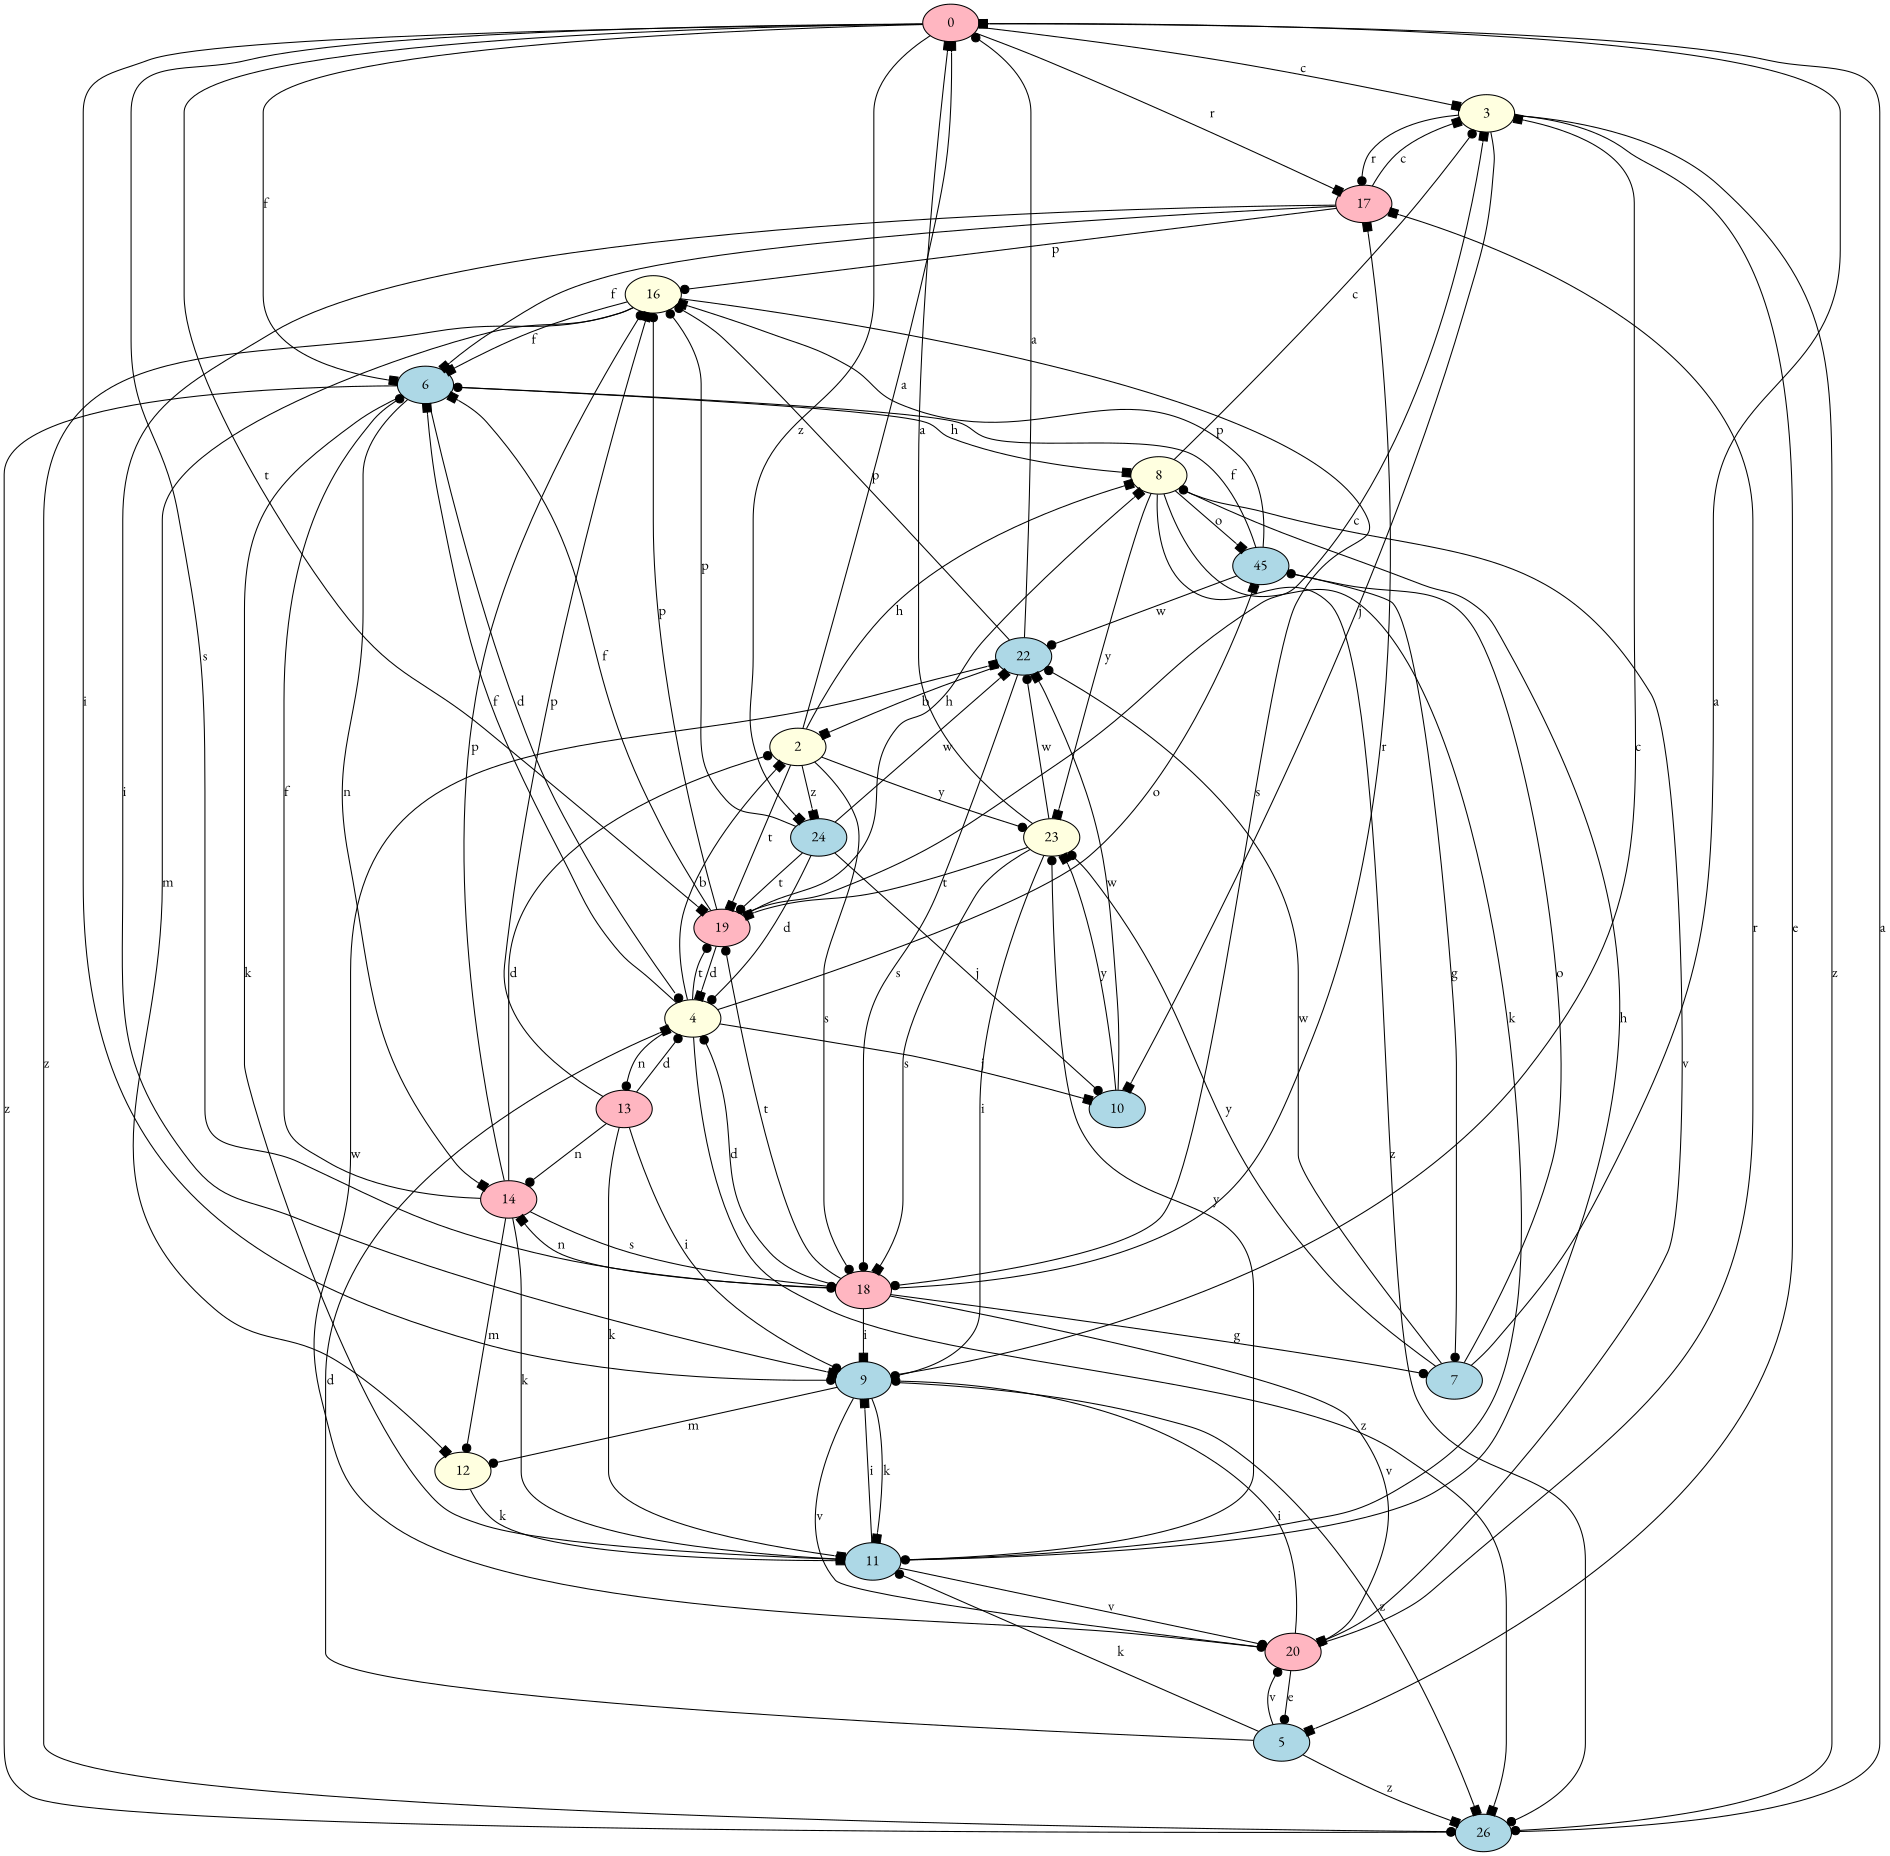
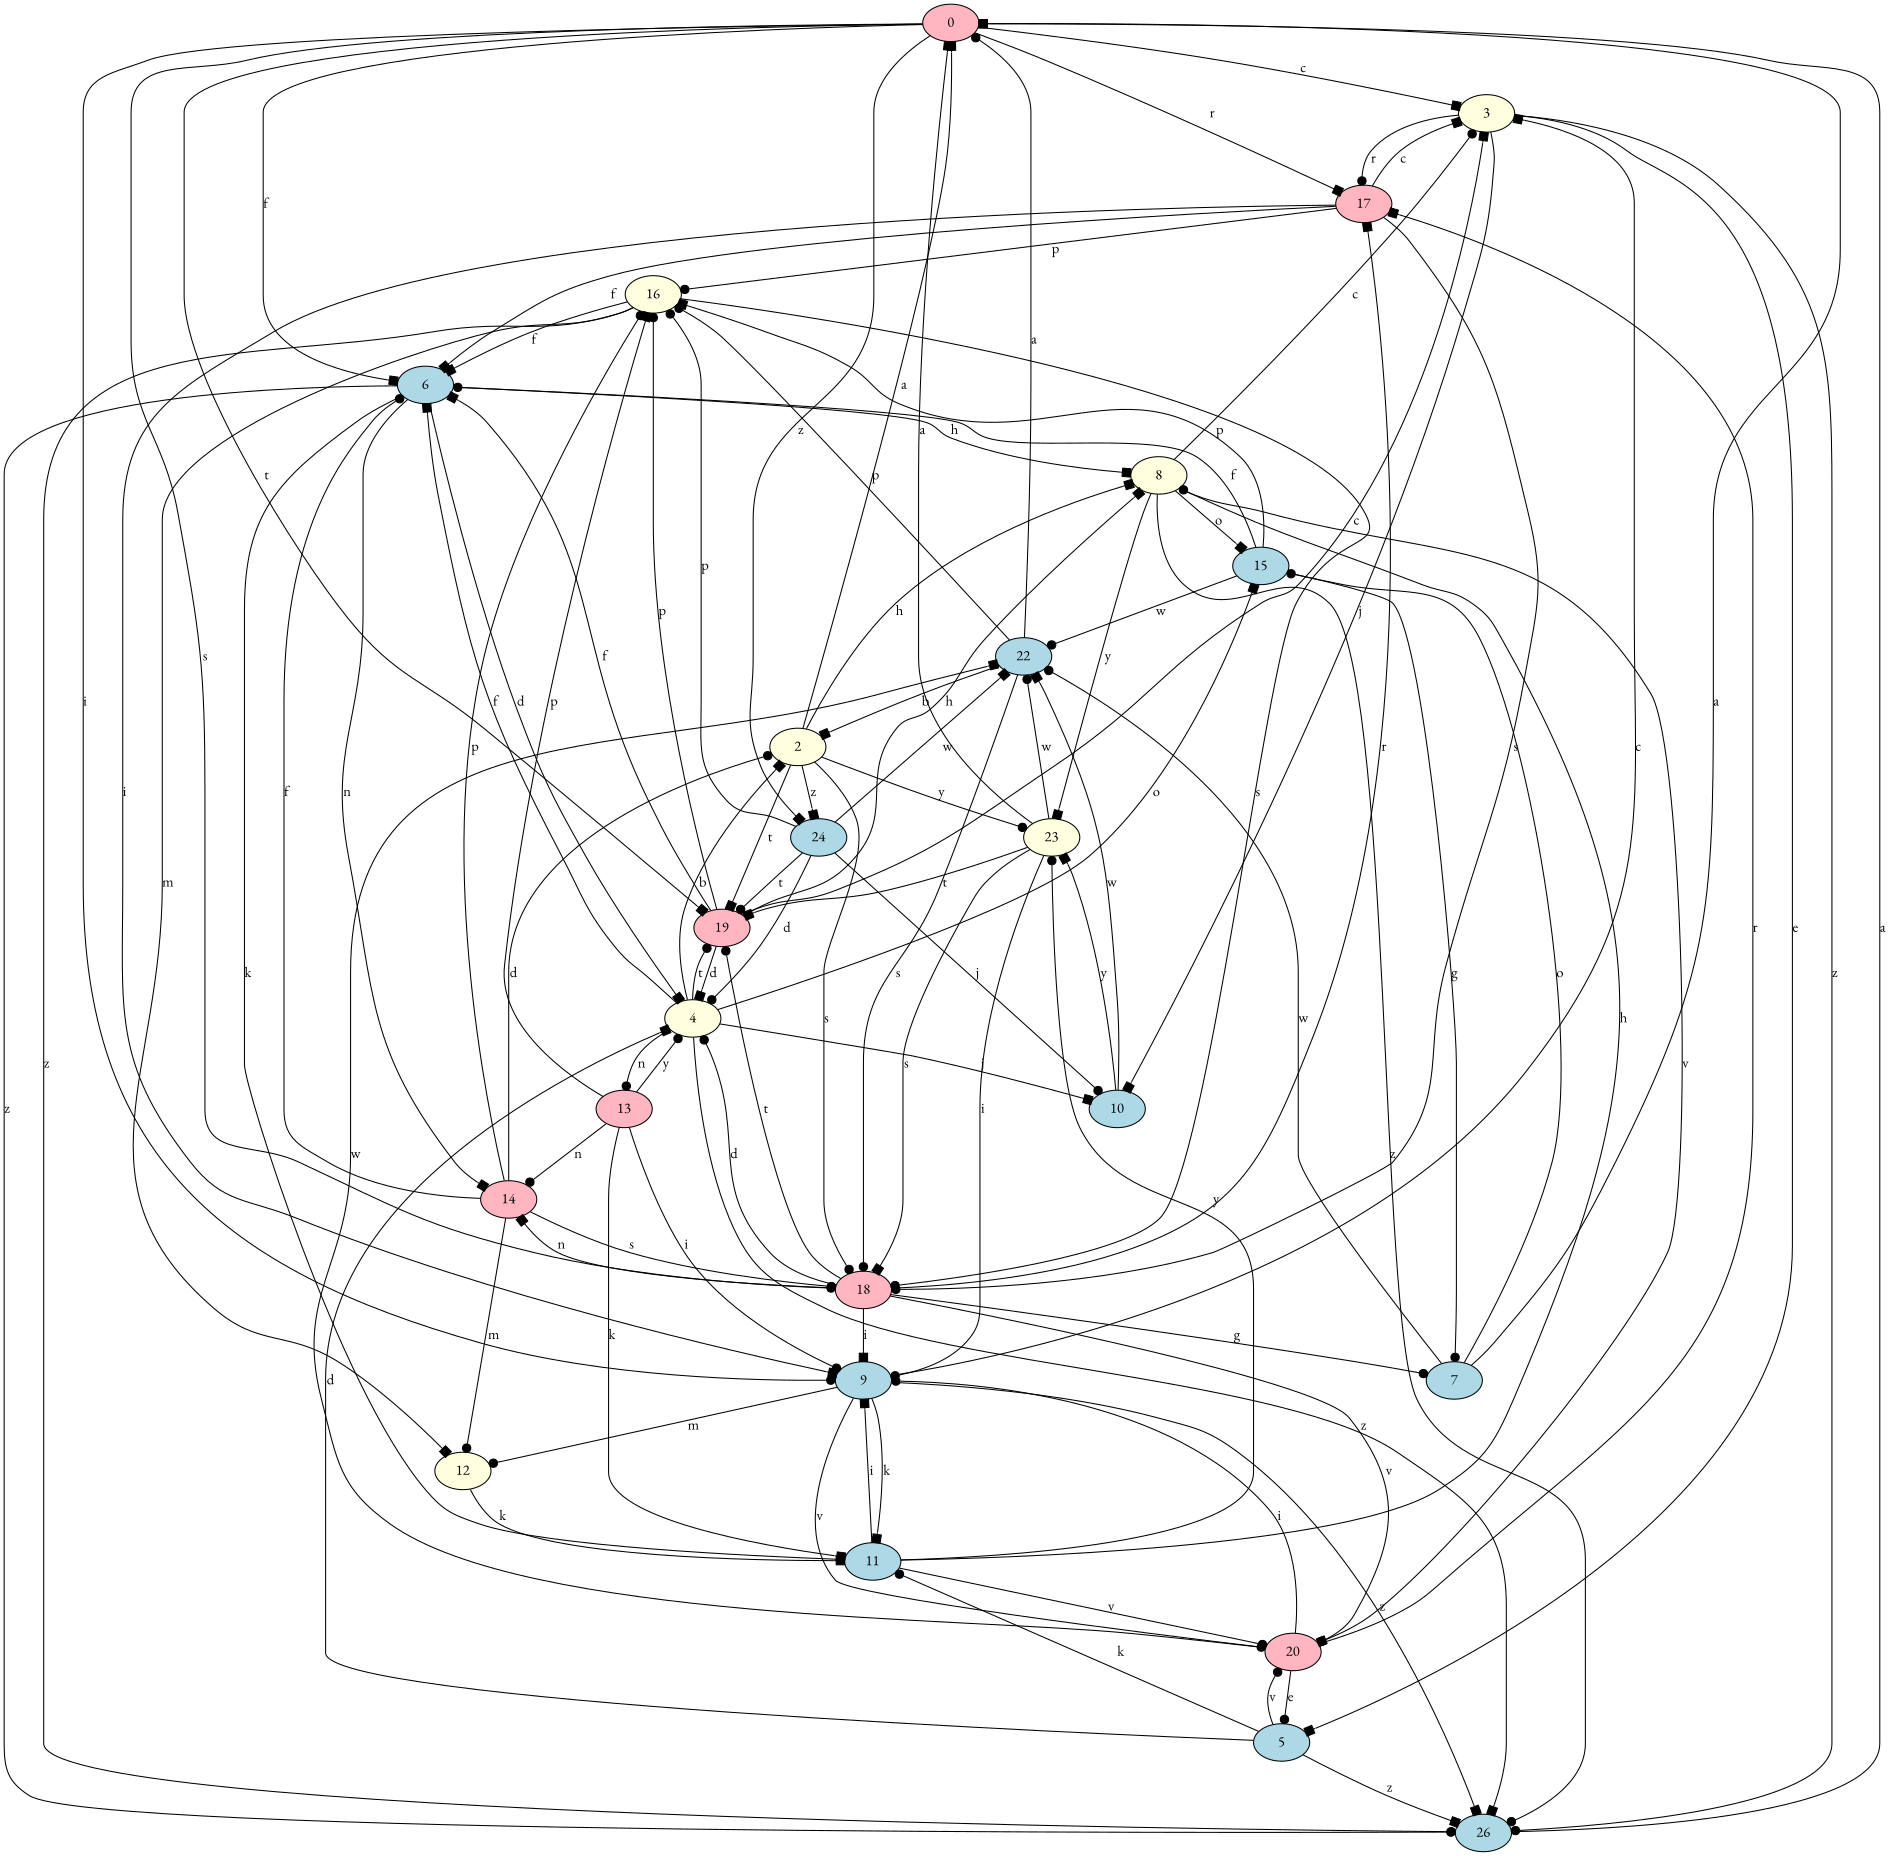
node "45": label "45" -> "15"
edge "6" -> "4": arrowhead dot -> box
edge "17" -> "18": added, label "s"
edge "13" -> "4": label "d" -> "y"
edge "7" -> "23": removed, label "y"
edge "8" -> "11": removed, label "k"
edge "14" -> "11": removed, label "k"
